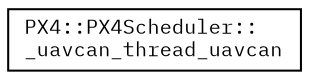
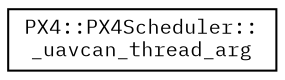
node "PX4::PX4Scheduler:: _uavcan_thread_uavcan": label "PX4::PX4Scheduler:: _uavcan_thread_uavcan" -> "PX4::PX4Scheduler:: _uavcan_thread_arg"
